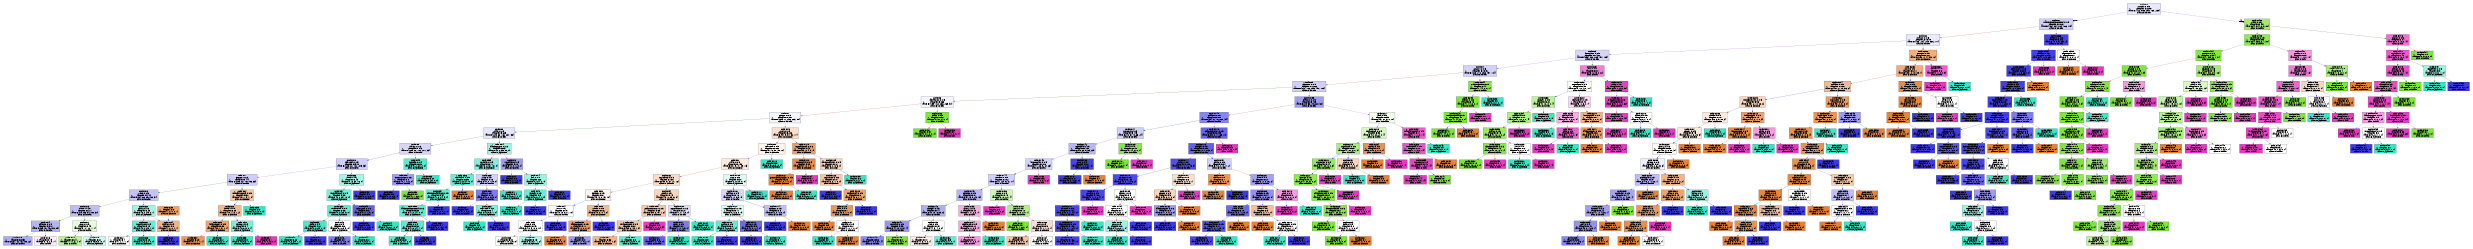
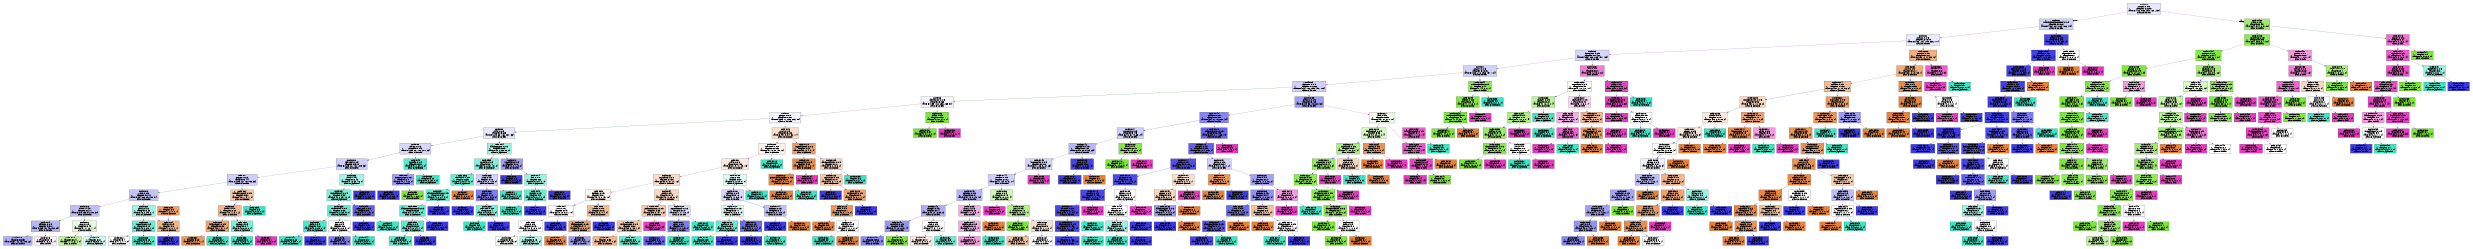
edge "node #217" -> "node #237": now "node #217" -> "node #238"
node "node #125": text "class = sweet" -> "class = chinese"
